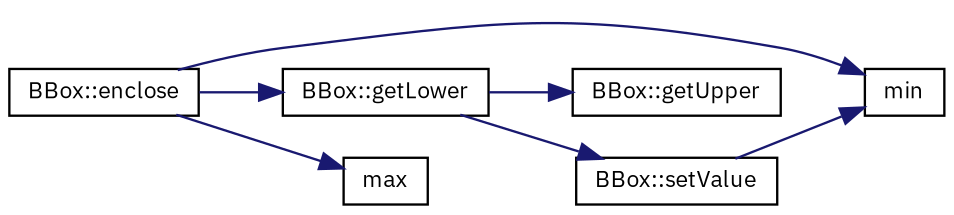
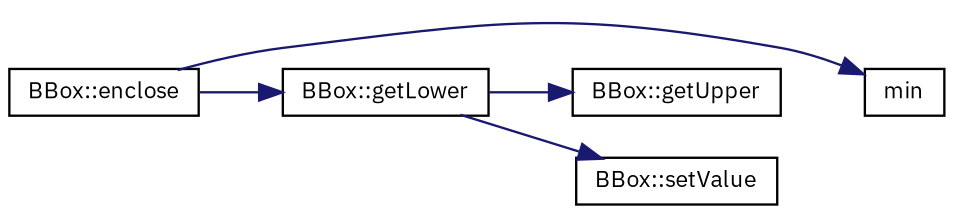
edge "BBox::setValue" -> "min": removed
node "max": removed
